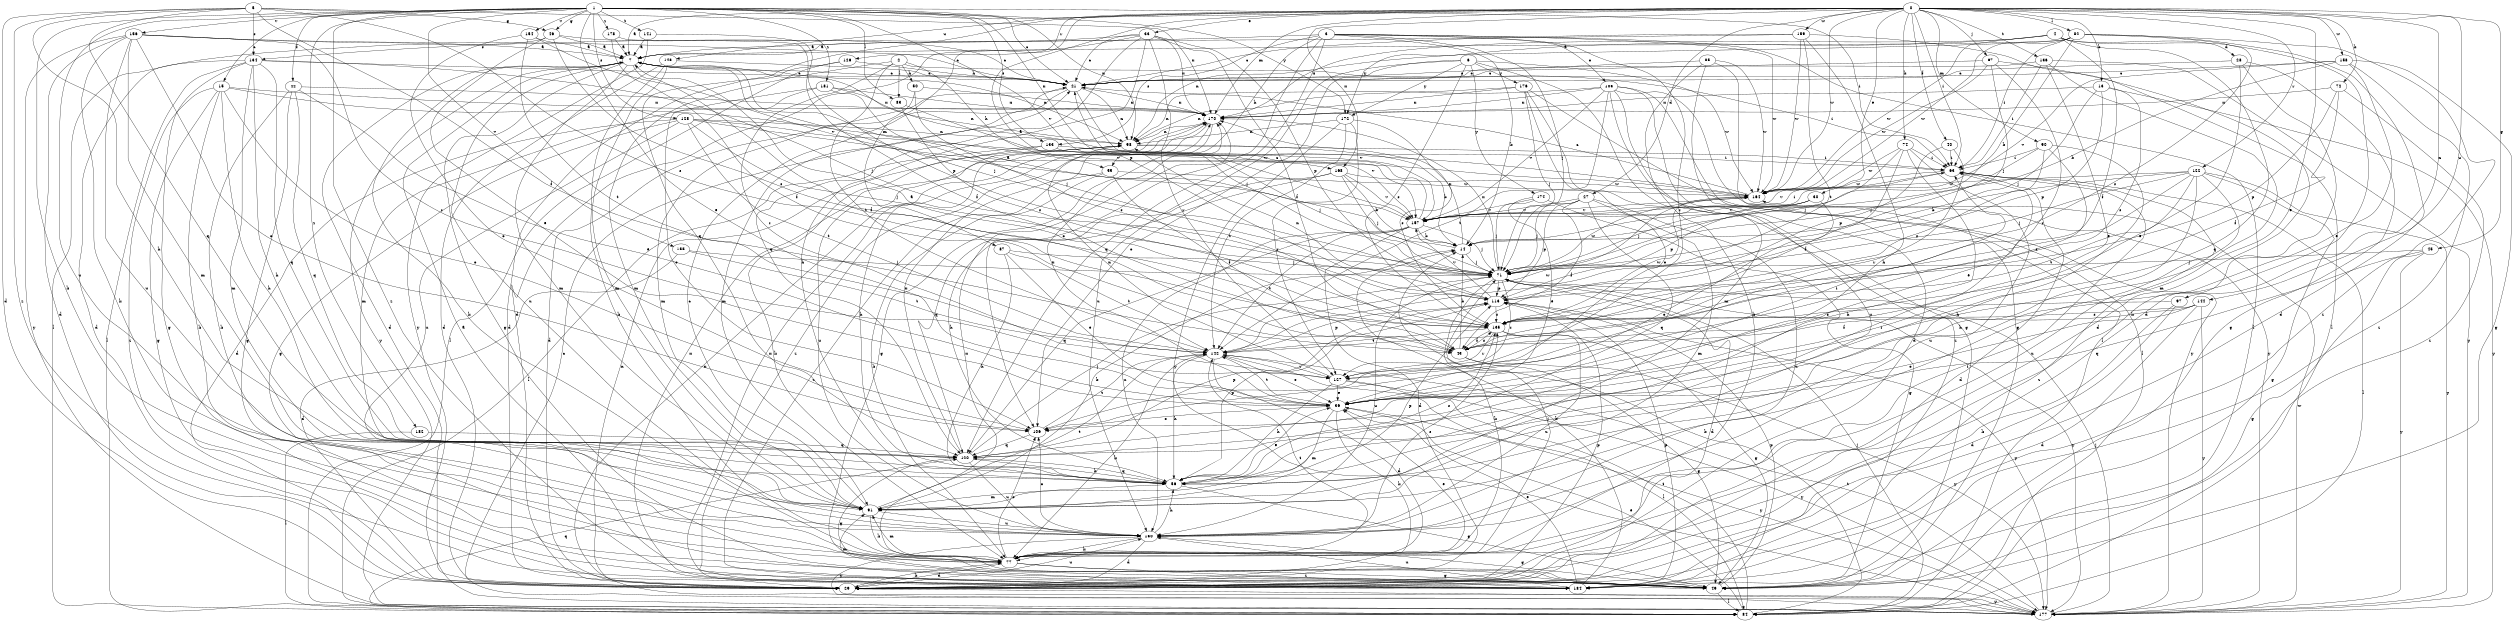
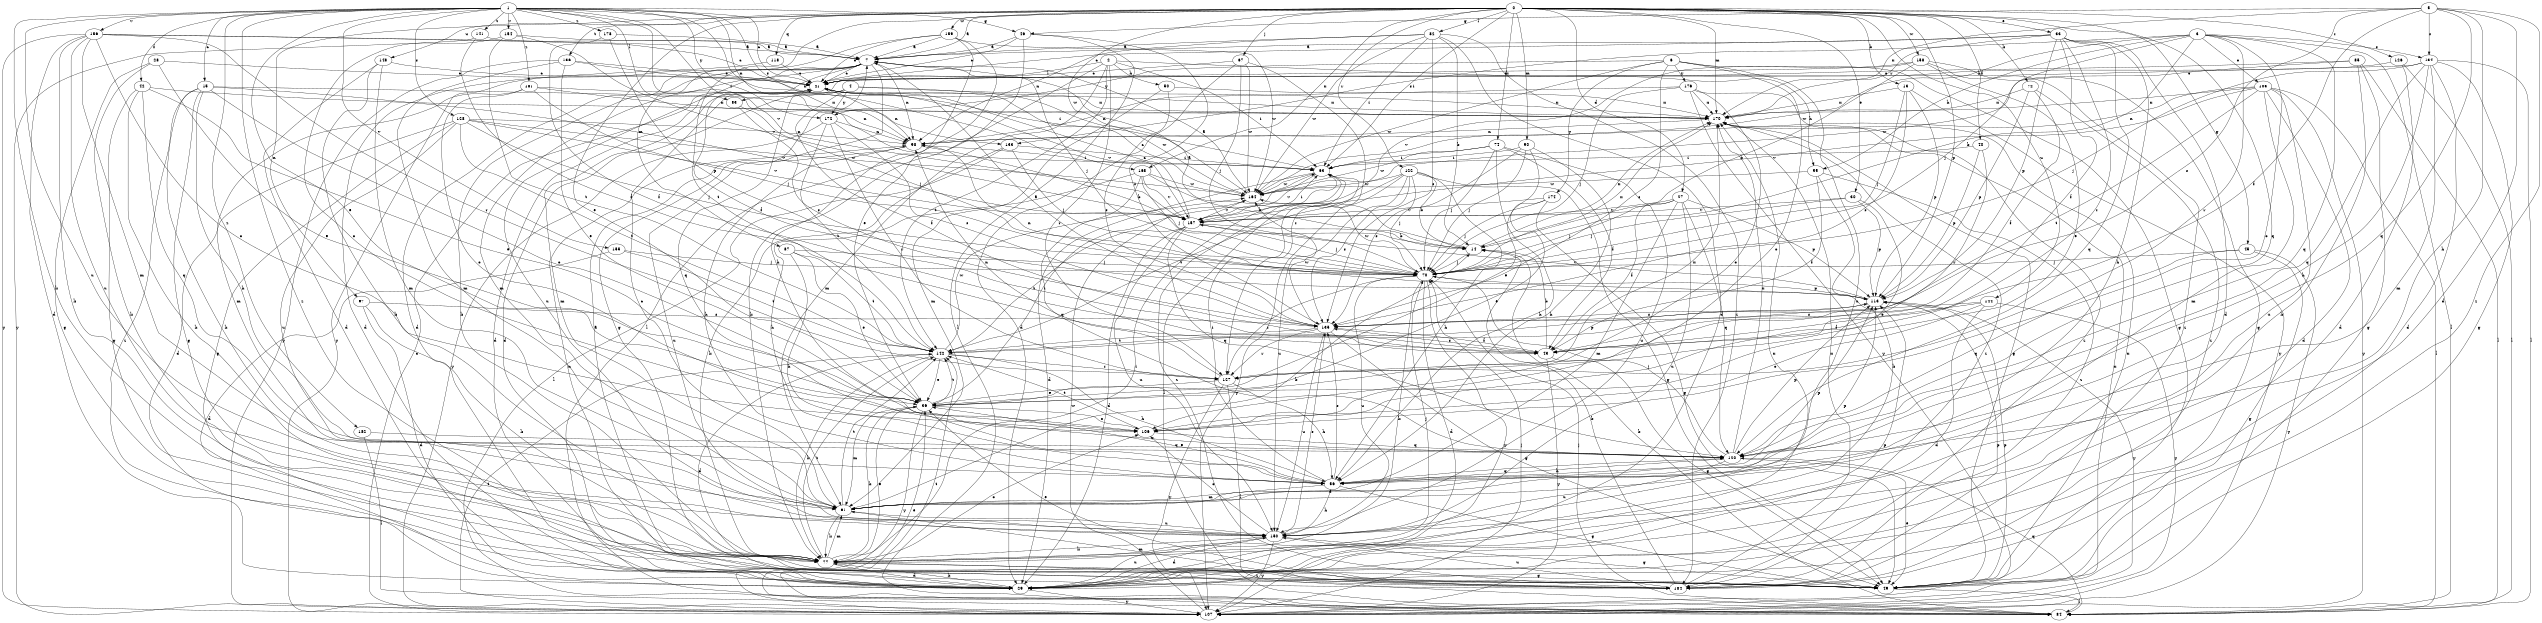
edge "4" -> "28": removed, label "d"
node "118": added
edge "33" -> "170": label "x" -> "r"
edge "2" -> "77": added, label "k"
node "71": label "71" -> "70"
edge "120" -> "49": label "g" -> "e"
node "177": label "177" -> "107"
